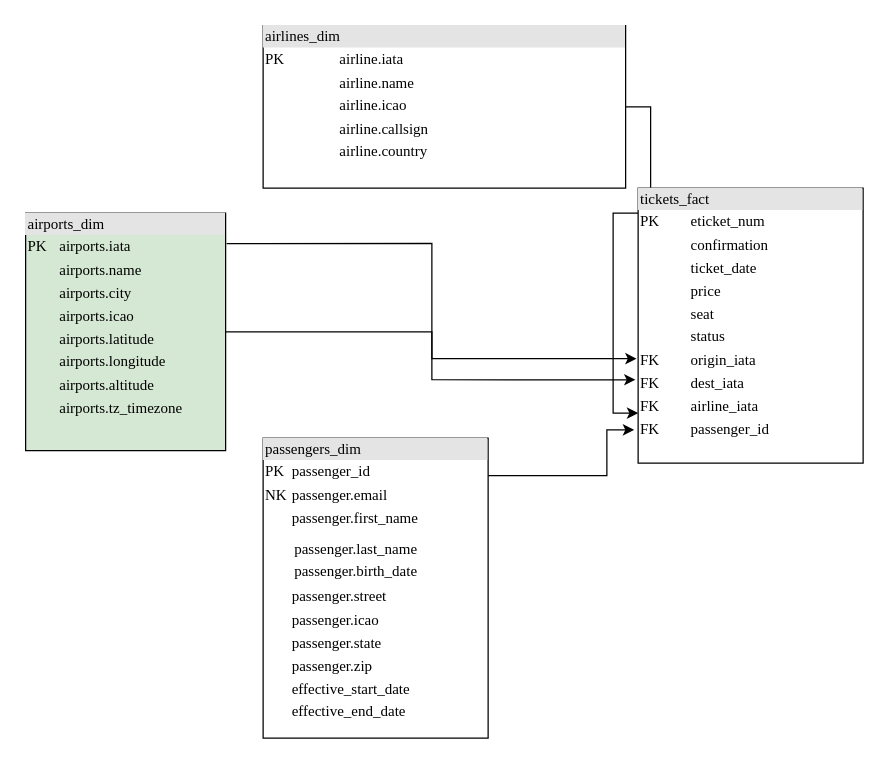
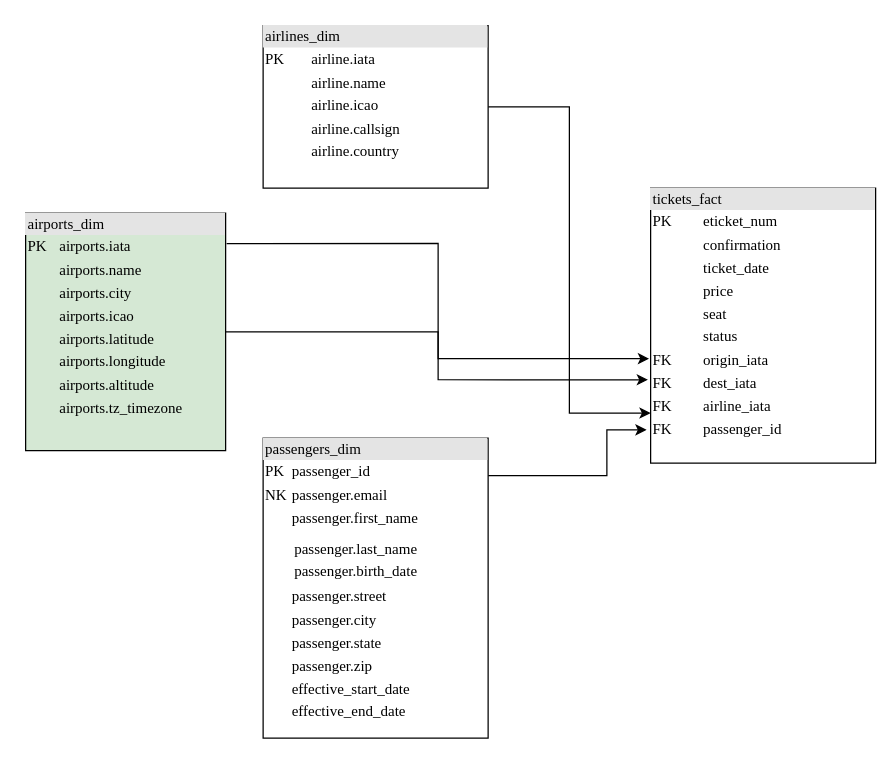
node "airlines_dim PK airline.iata airline.name airline.icao airline.callsign airline.country": size 363x163 -> 225x163
node "tickets_fact PK eticket_num confirmation ticket_date price seat status FK origin_iata FK dest_iata FK airline_iata FK passenger_id": moved (751, 326) -> (763, 326)
node "passengers_dim PK passenger_id NK passenger.email passenger.first_name passenger.last_name passenger.birth_date passenger.street passenger.icao passenger.state passenger.zip effective_start_date effective_end_date": label "passengers_dim PK passenger_id NK passenger.email passenger.first_name passenger.last_name passenger.birth_date passenger.street passenger.icao passenger.state passenger.zip effective_start_date effective_end_date" -> "passengers_dim PK passenger_id NK passenger.email passenger.first_name passenger.last_name passenger.birth_date passenger.street passenger.city passenger.state passenger.zip effective_start_date effective_end_date"
